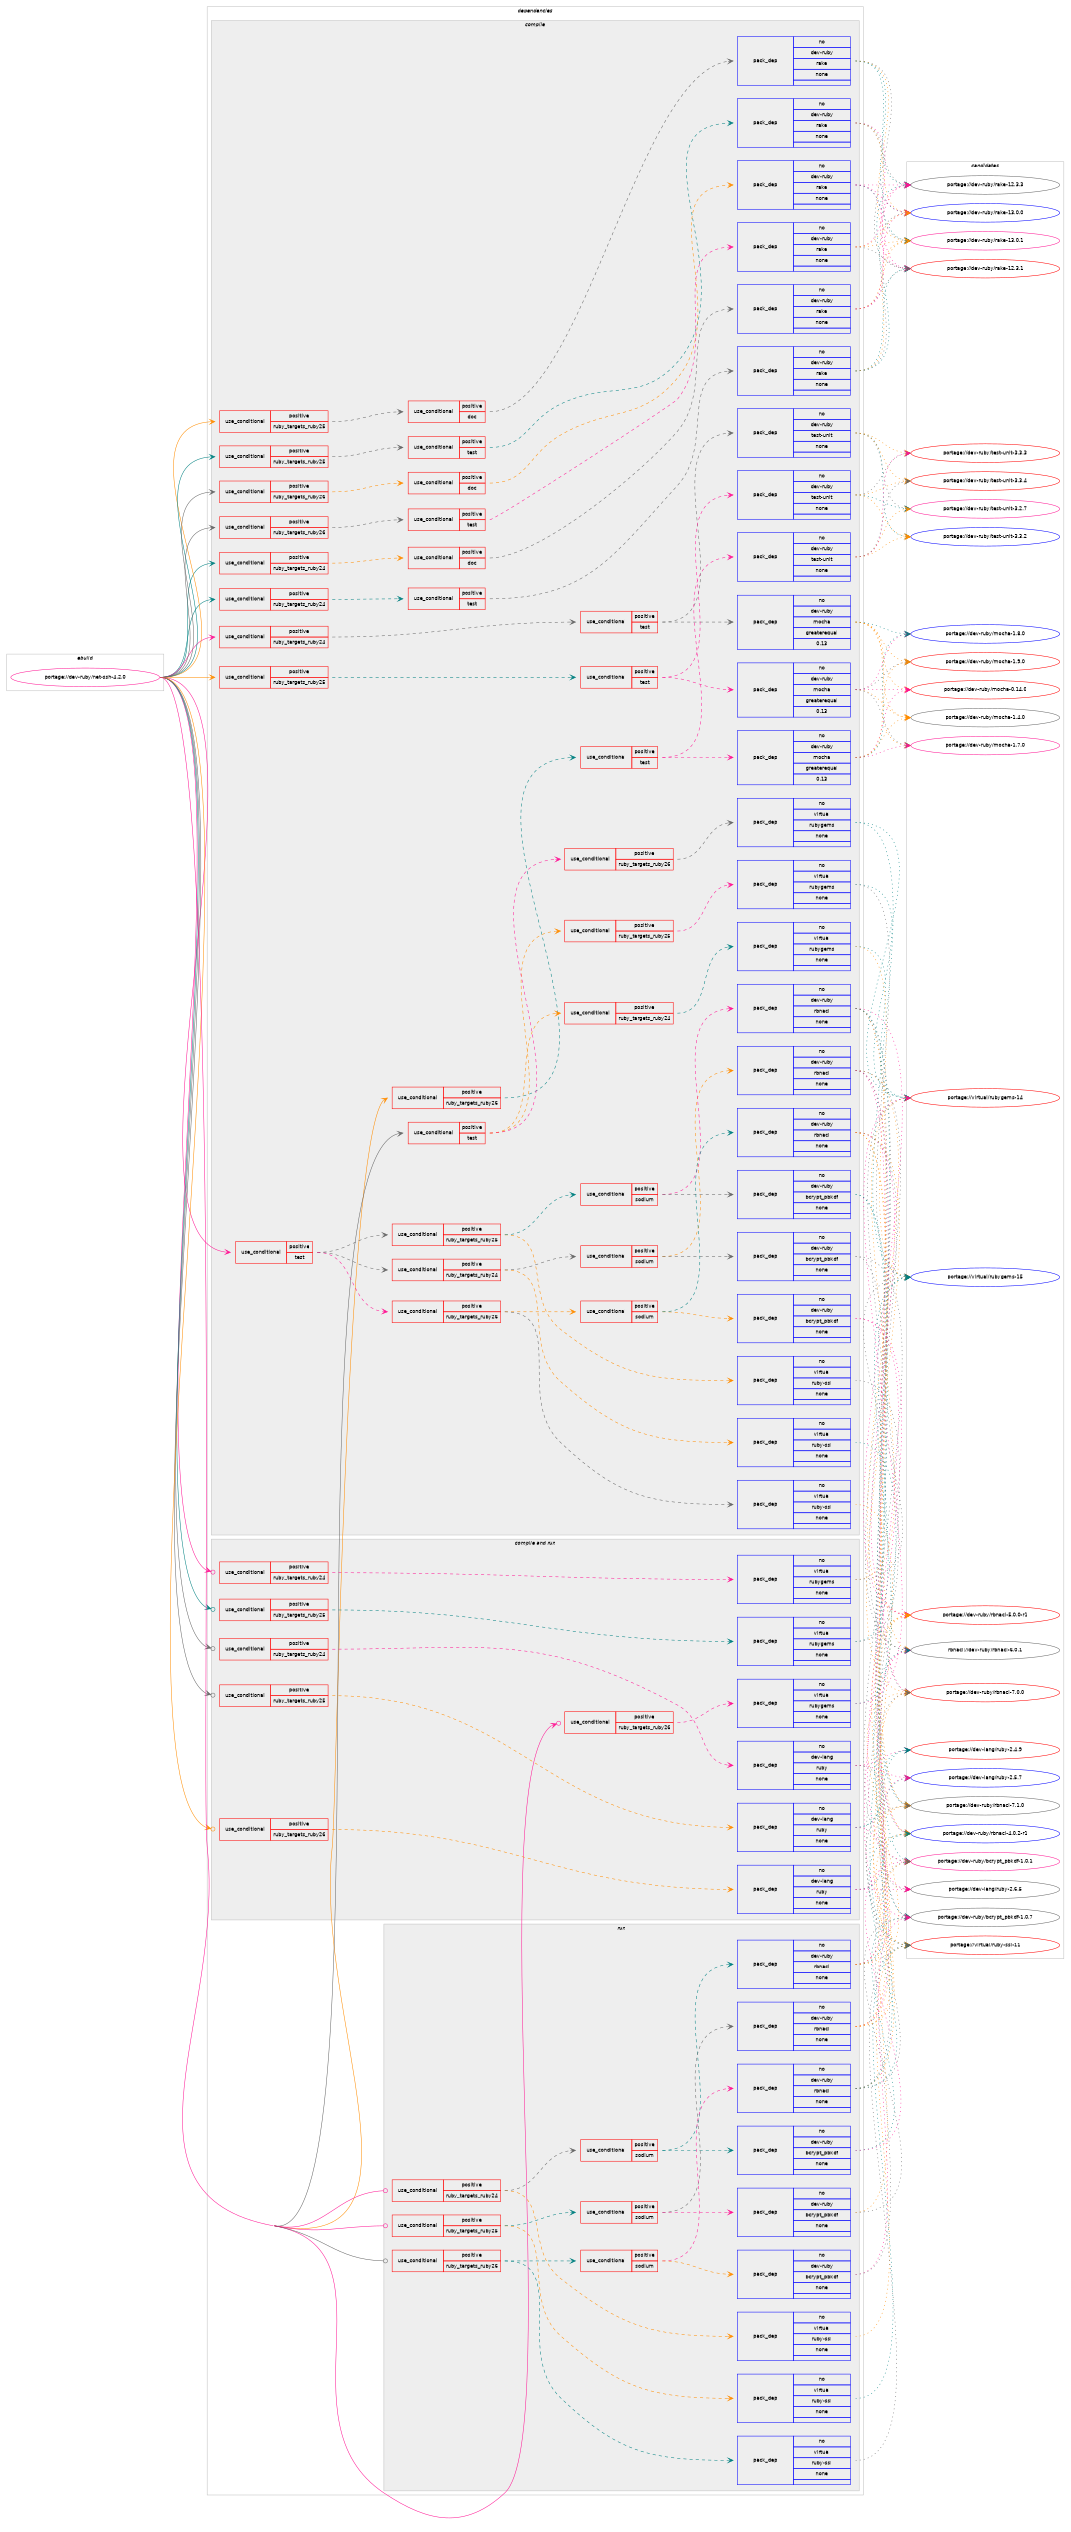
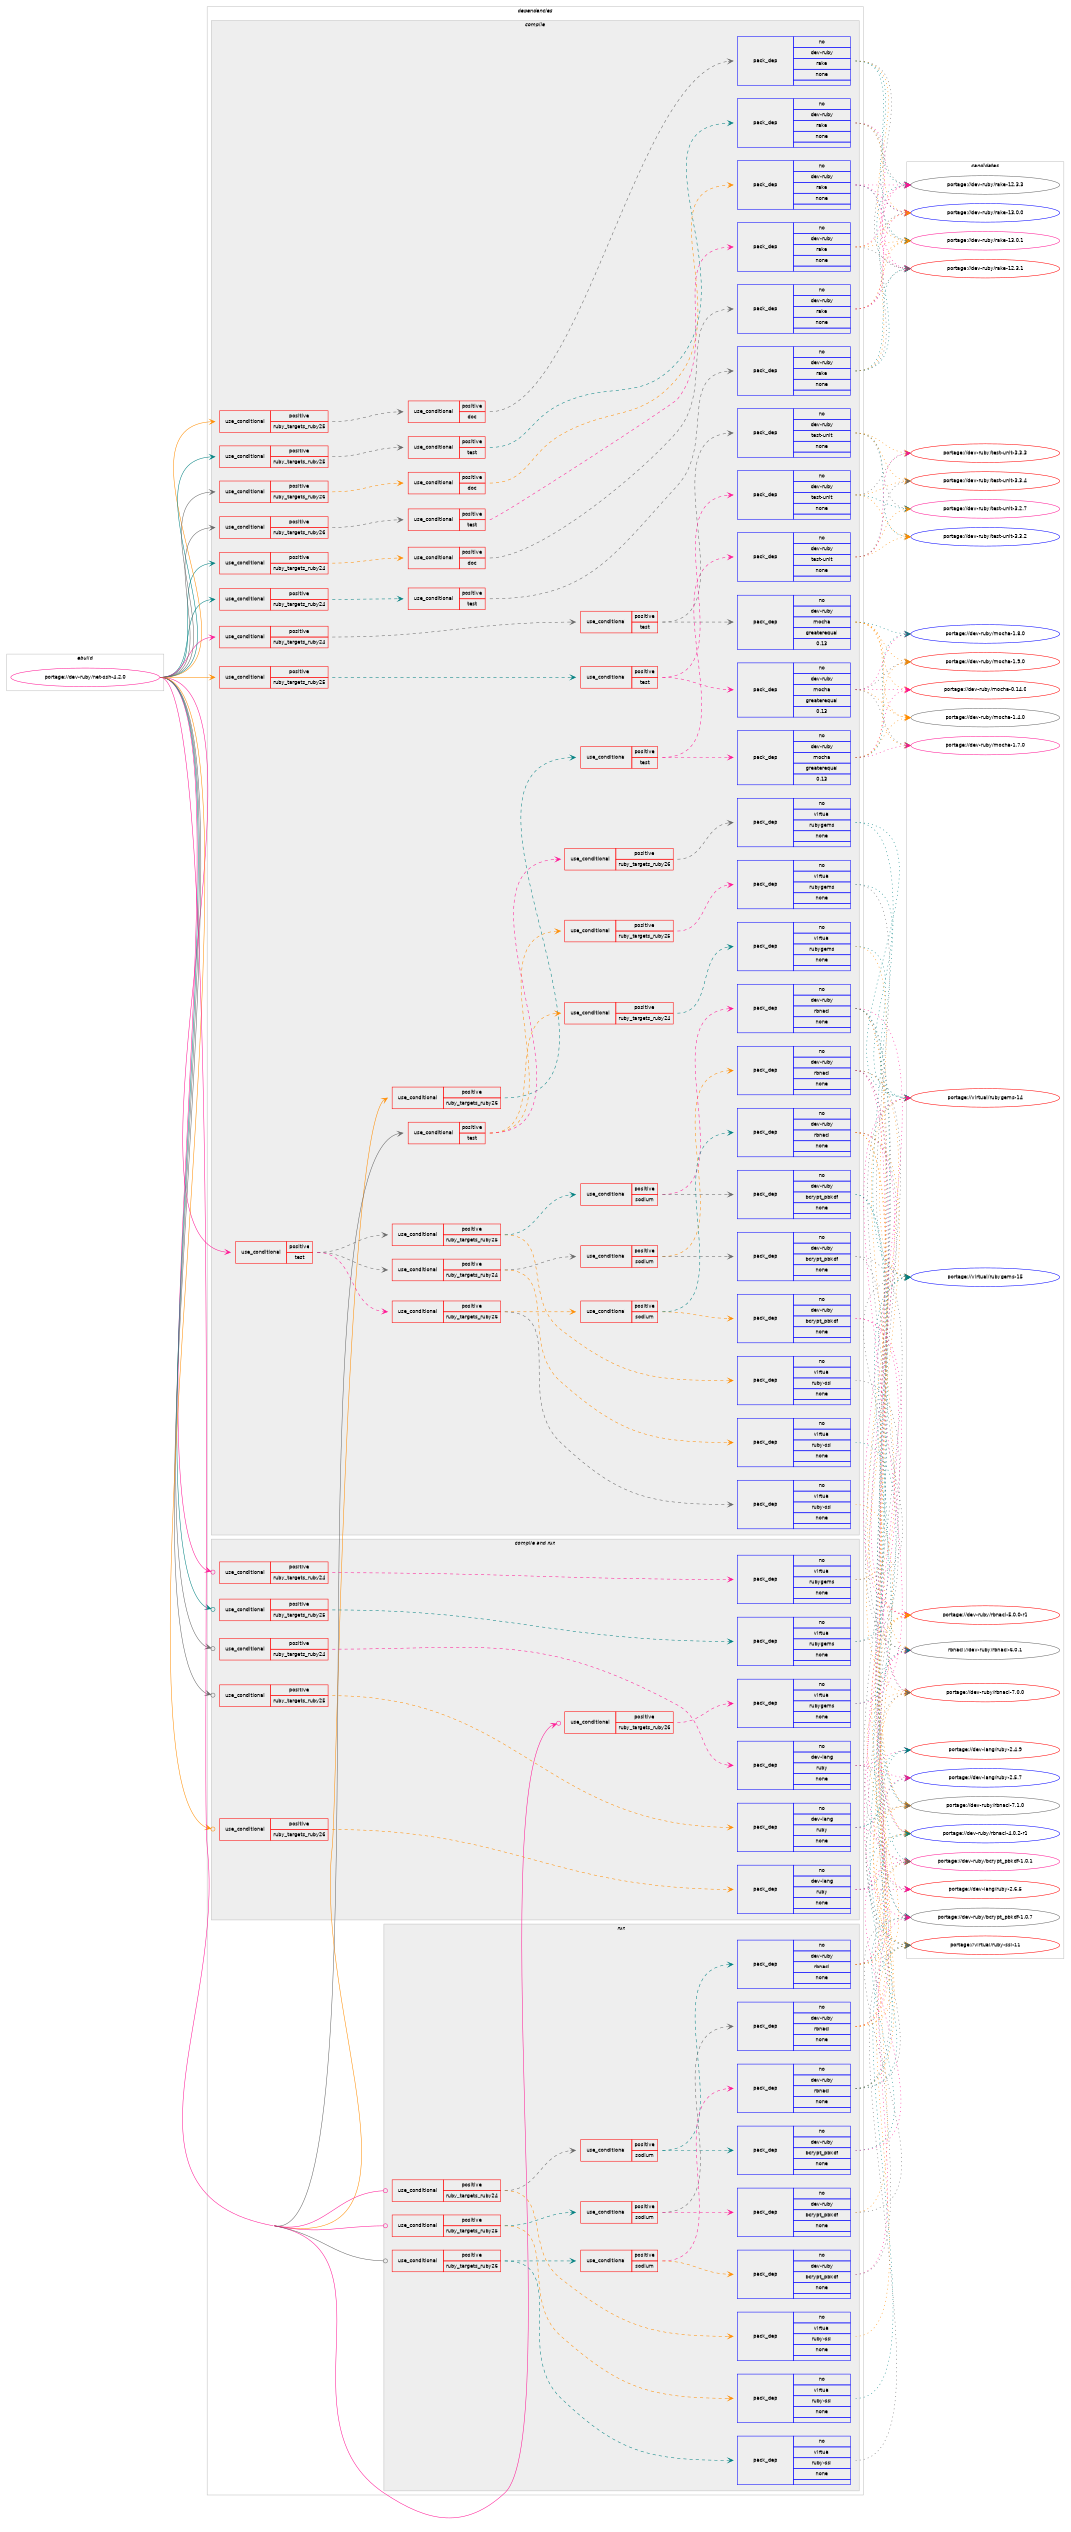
node "portage://dev-lang/ruby-2.6.5": color gray40 -> red
